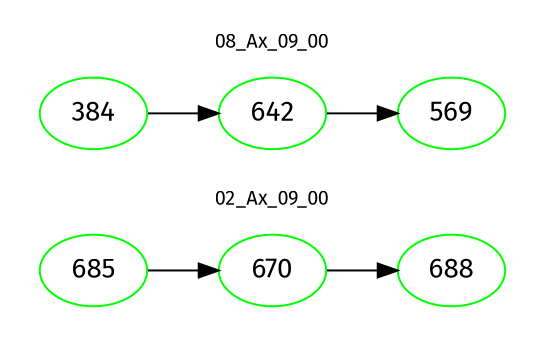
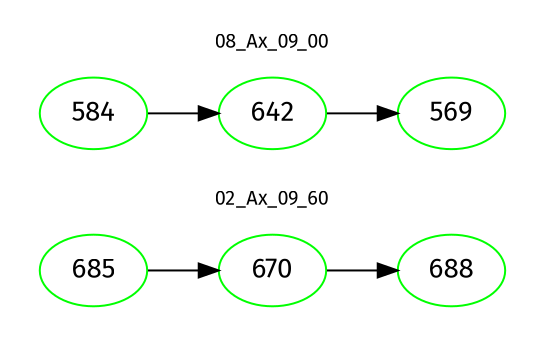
node "384": label "384" -> "584"
cluster "02_Ax_09_00": label "02_Ax_09_00" -> "02_Ax_09_60"
